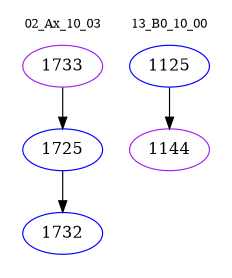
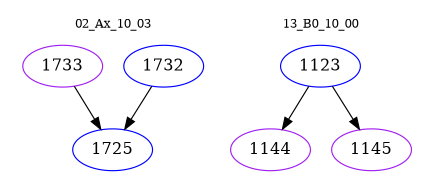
node "1125": label "1125" -> "1123"
node "1145": added
edge "1725" -> "1732": reversed
